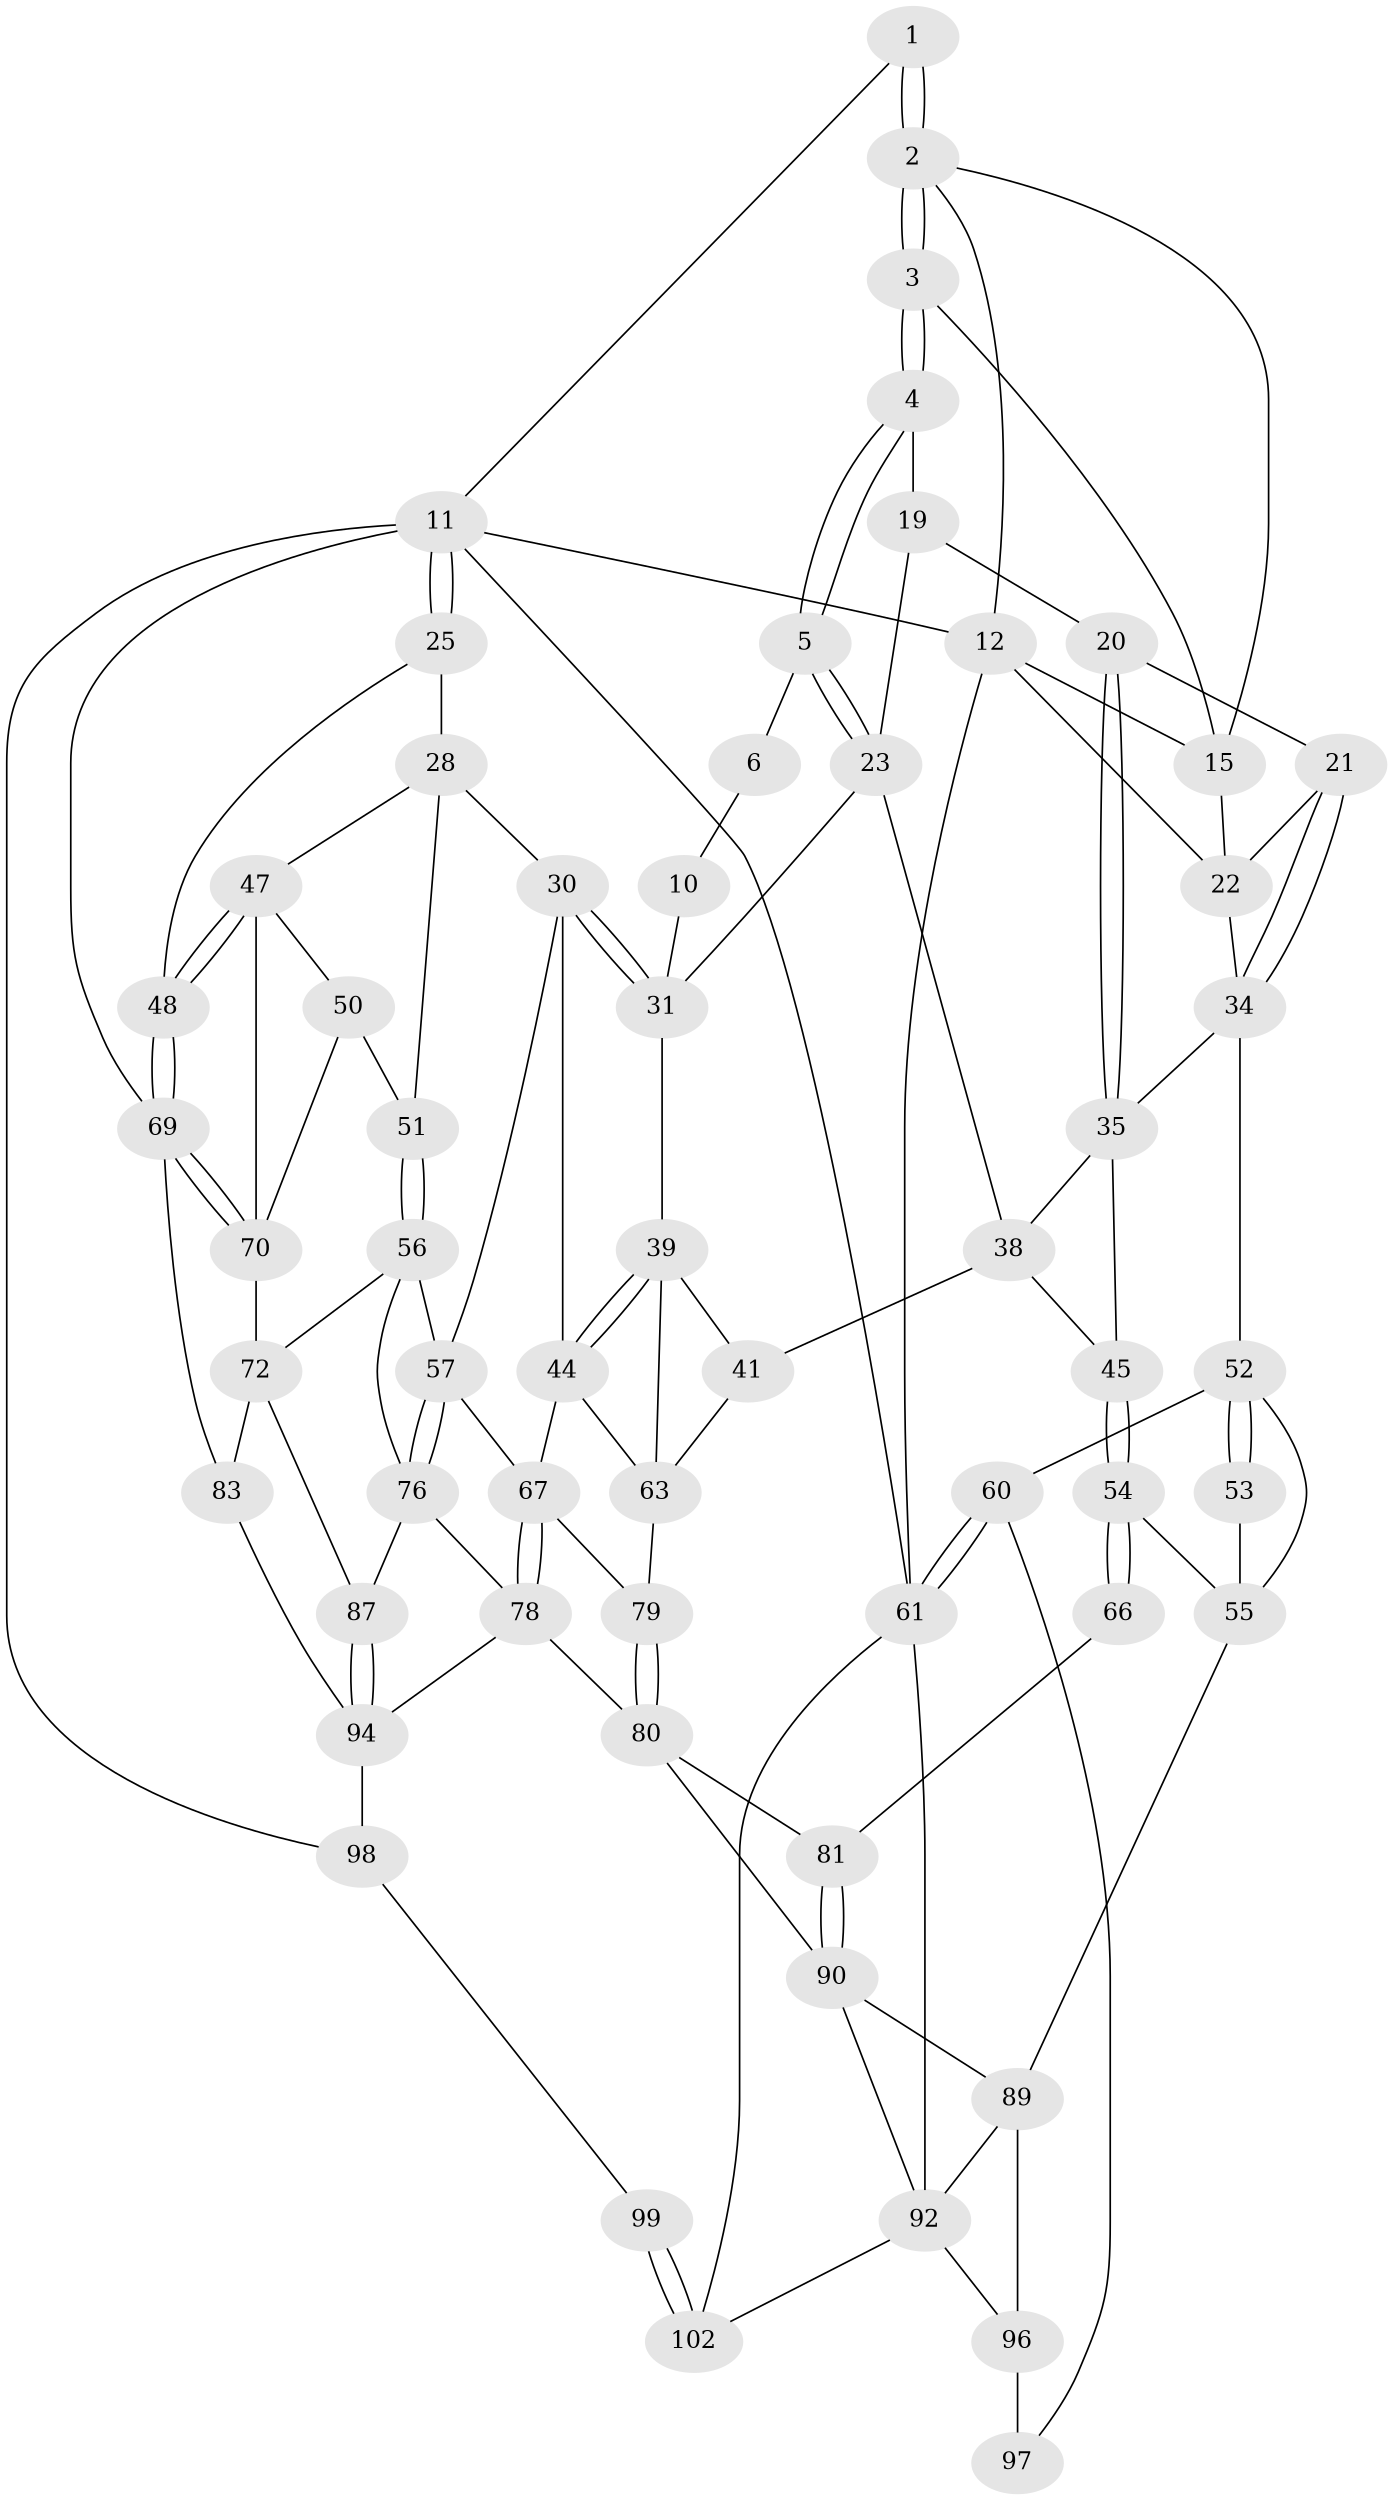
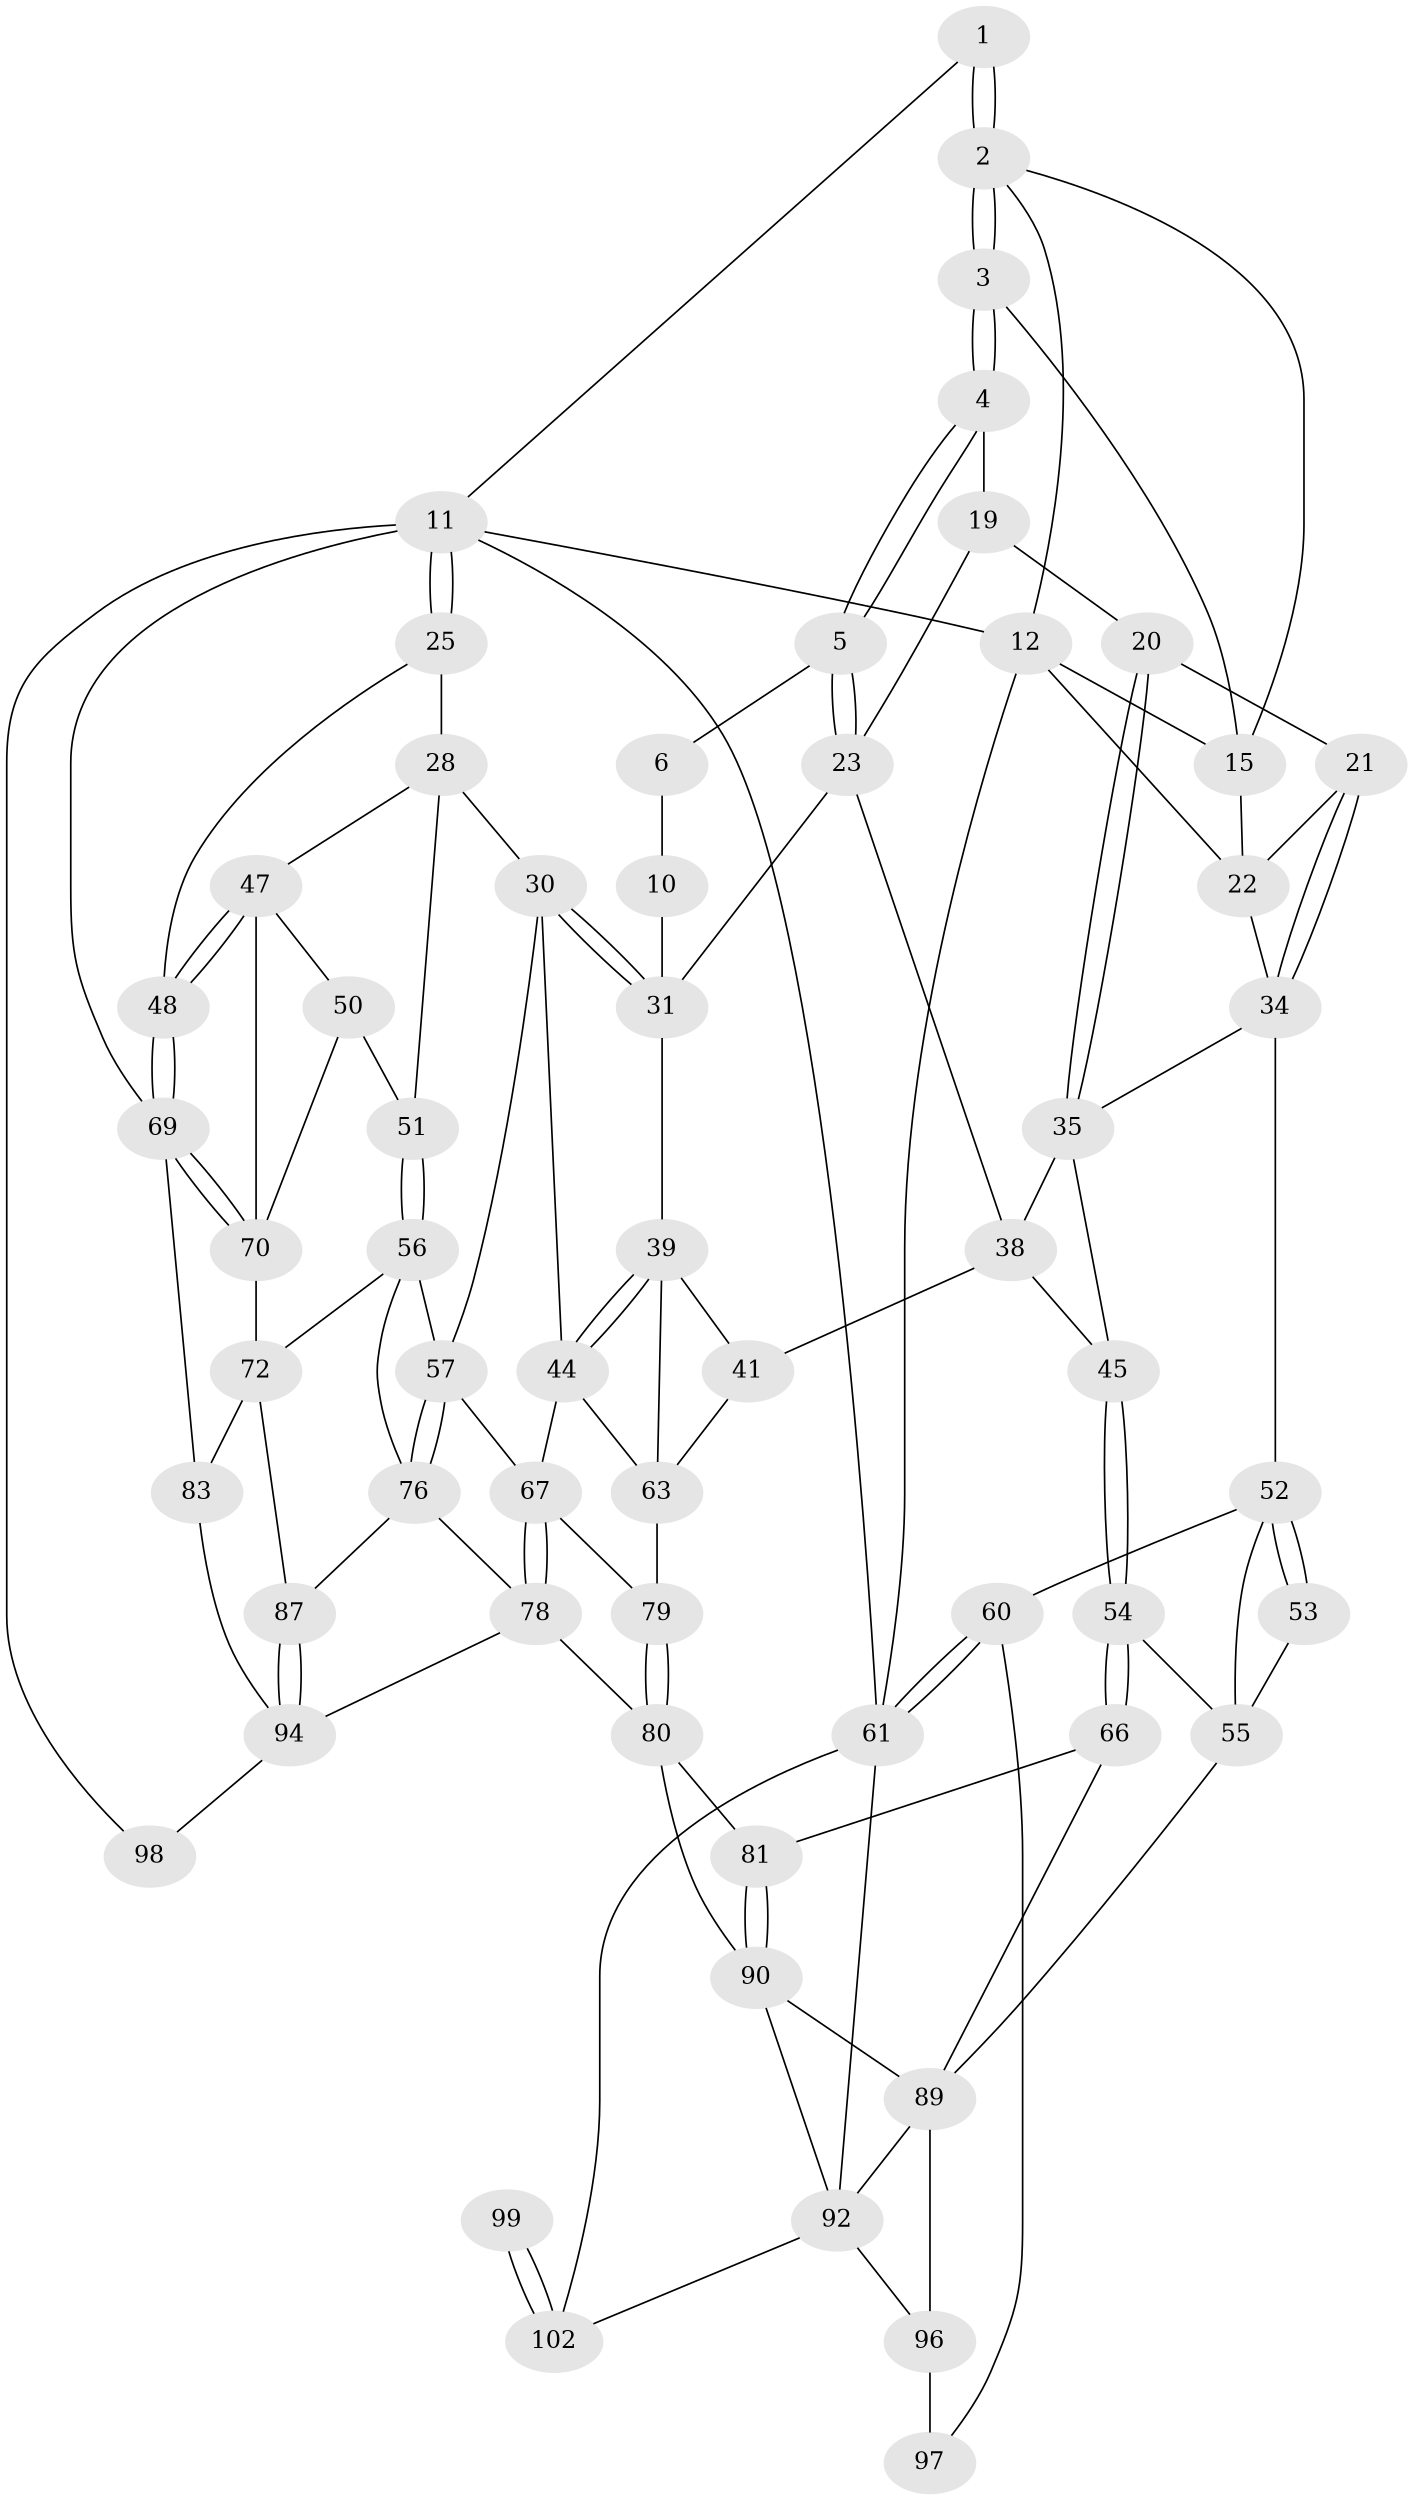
edge "66" -- "89": added
edge "98" -- "99": removed
